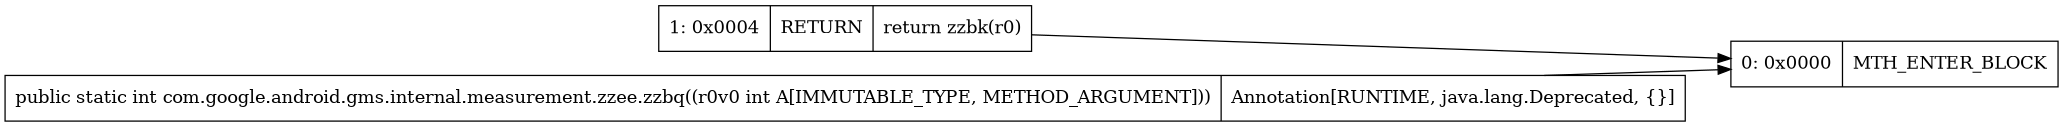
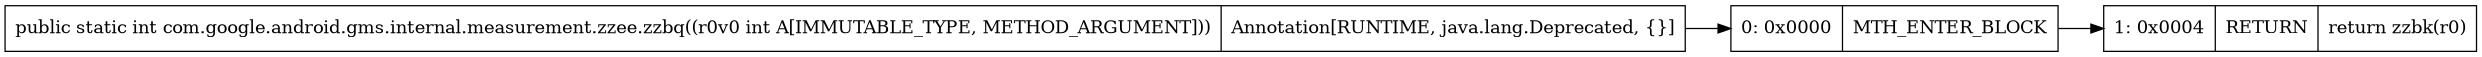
edge "1: 0x0004" -> "0: 0x0000": reversed
